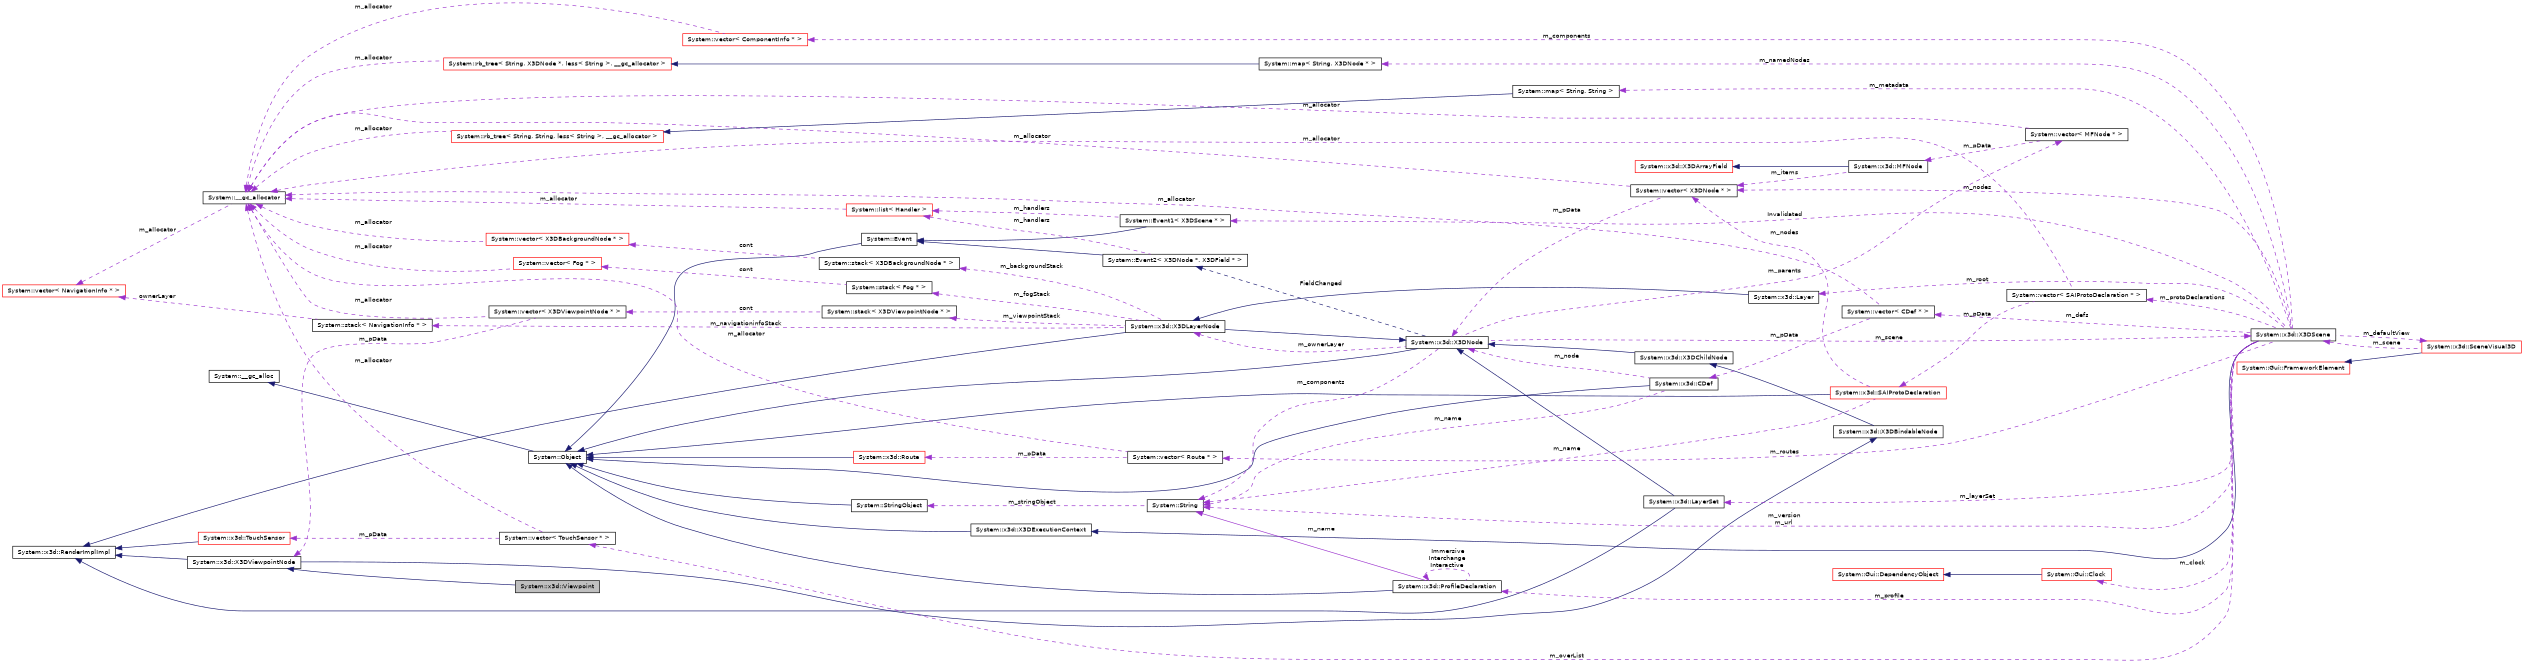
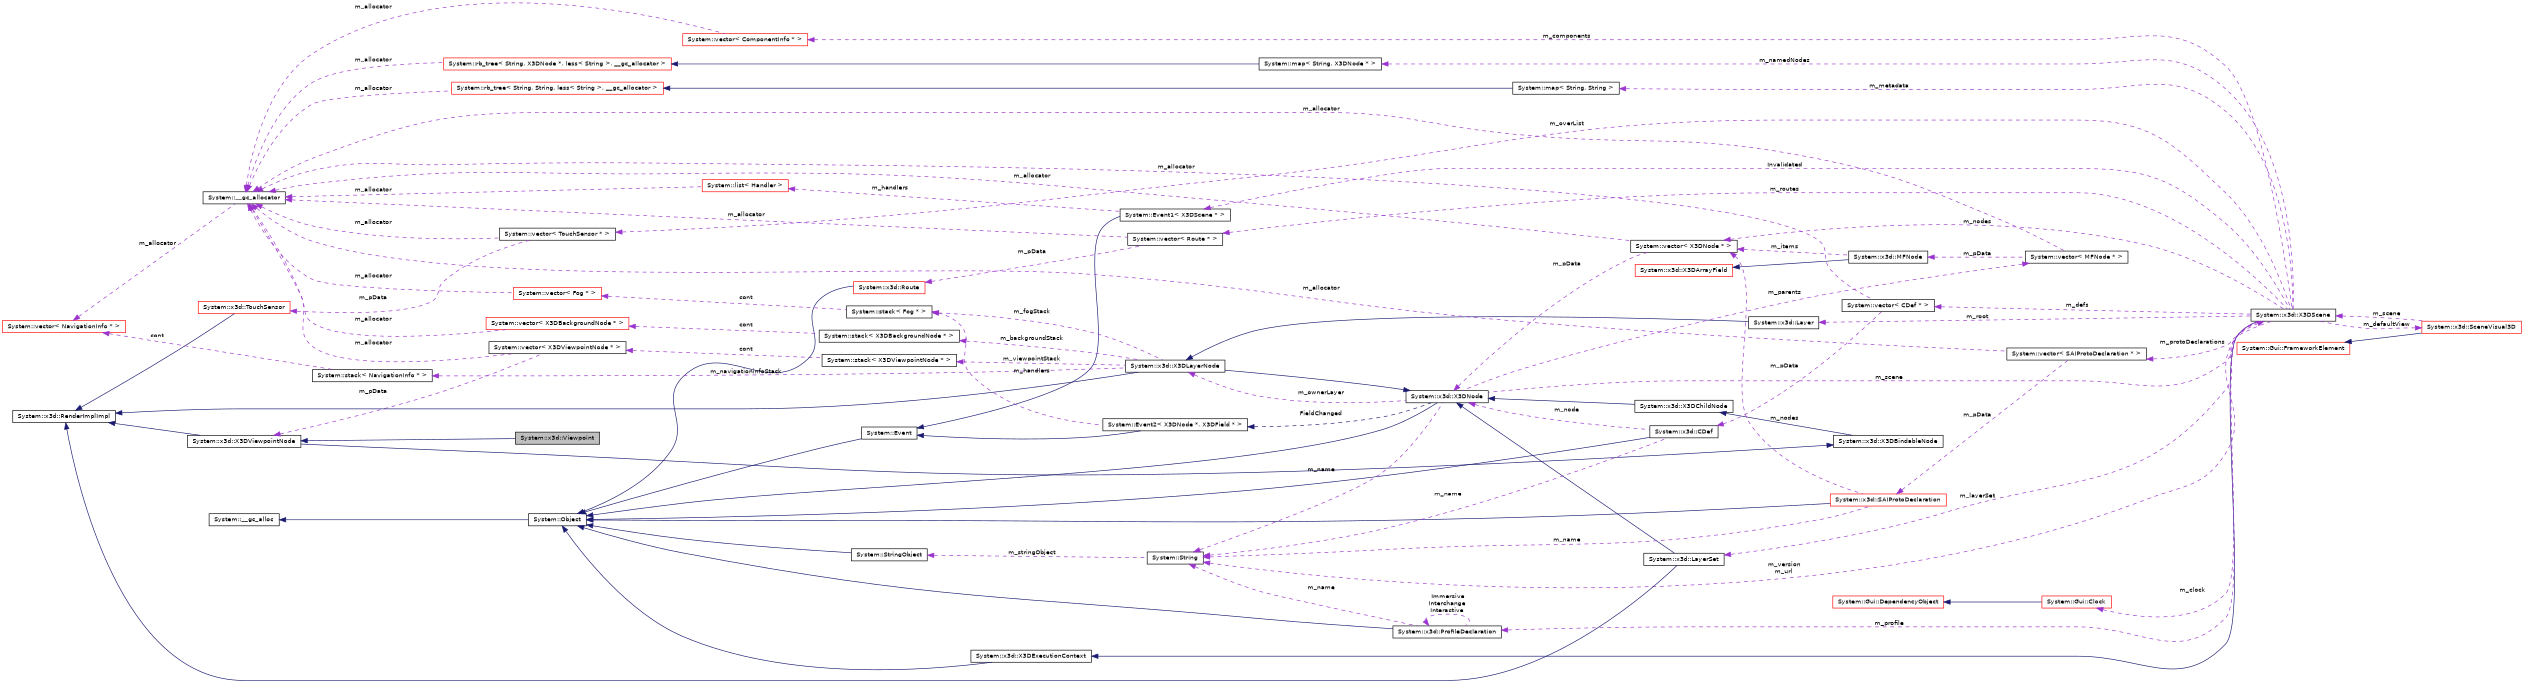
edge "System::Event2< X3DNode *, X3DField * >" -> "System::list< Handler >": now "System::Event2< X3DNode *, X3DField * >" -> "System::stack< Fog * >"
edge "System::stack< NavigationInfo * >" -> "System::vector< NavigationInfo * >": label " ownerLayer" -> " cont"
edge "System::x3d::X3DNode" -> "System::String": label " m_components" -> " m_name"
edge "System::x3d::ProfileDeclaration" -> "System::String": style solid -> dashed
